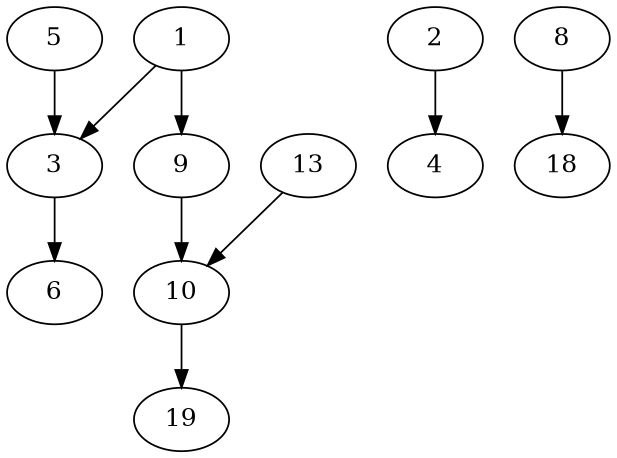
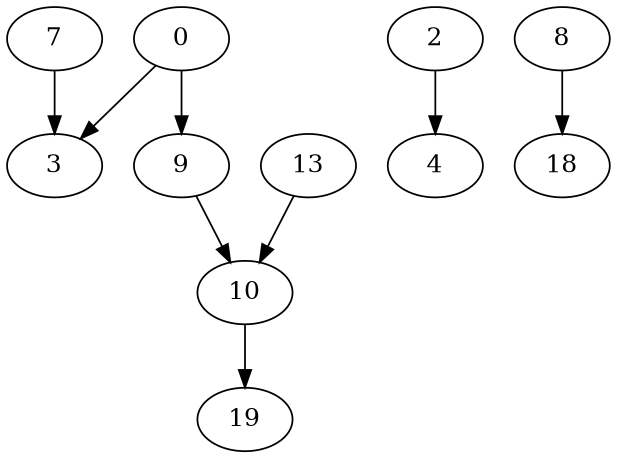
node "5": label "5" -> "7"
node "1": label "1" -> "0"
node "6": removed
